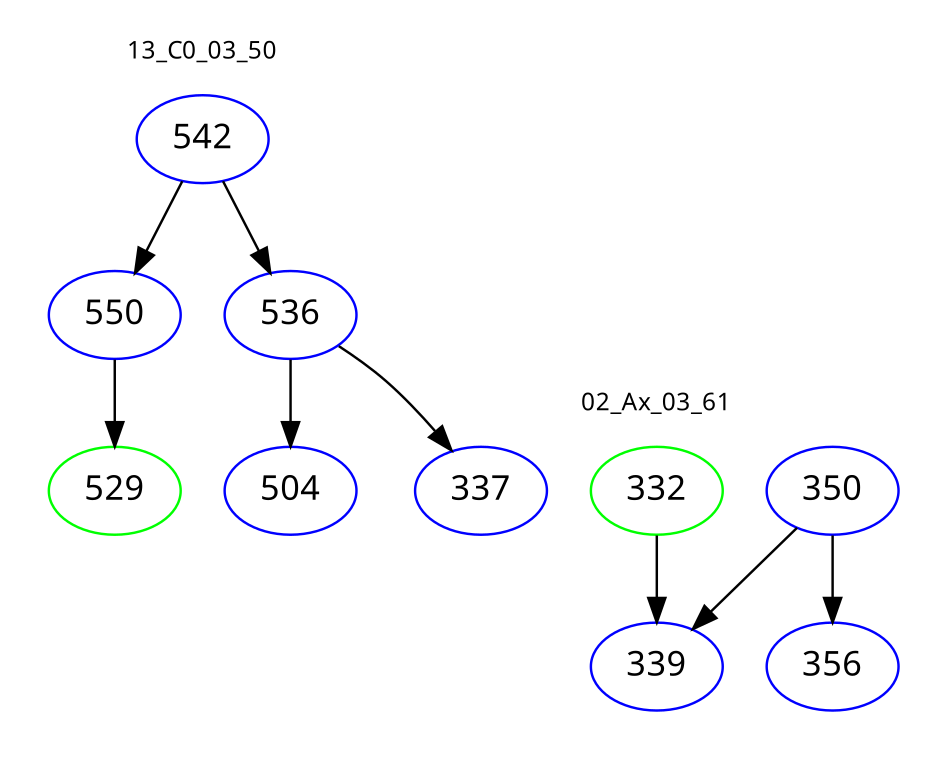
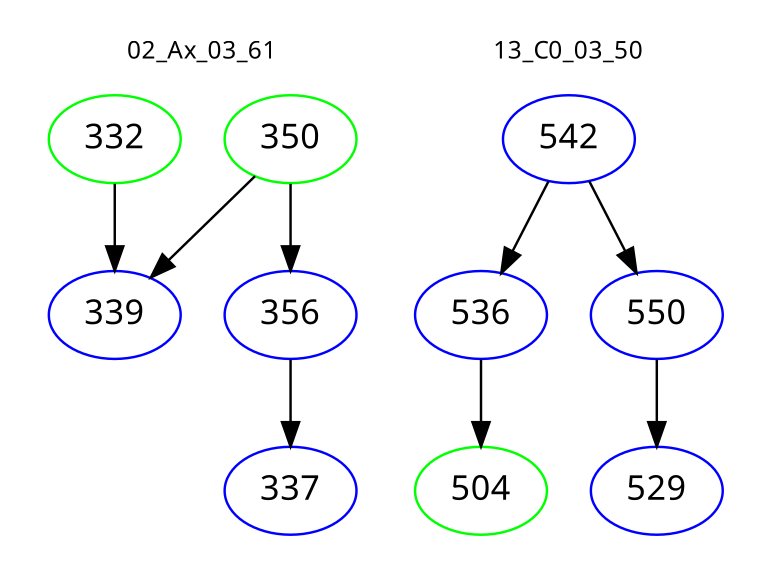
edge "536" -> "337": now "356" -> "337"
node "529": color green -> blue
node "504": color blue -> green
node "350": color blue -> green
